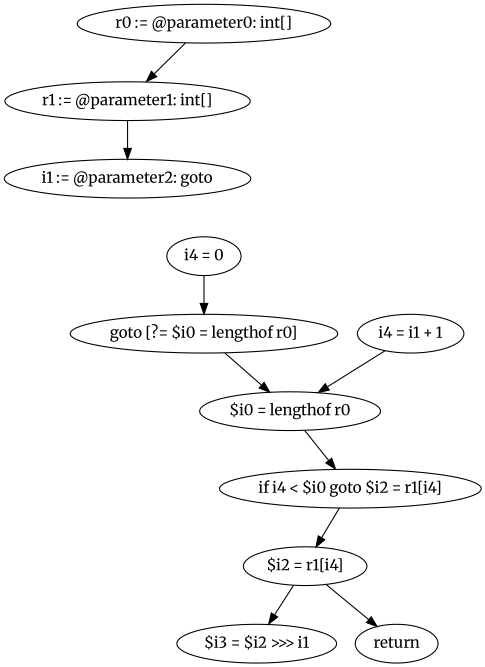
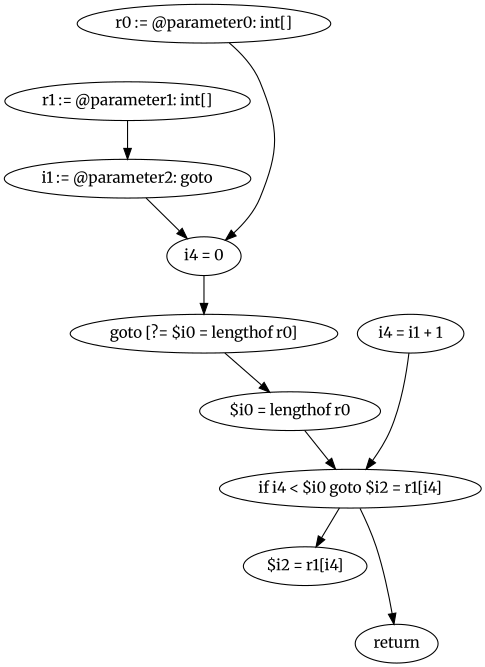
edge "r0 := @parameter0: int[]" -> "r1 := @parameter1: int[]": now "r0 := @parameter0: int[]" -> "i4 = 0"
edge "i1 := @parameter2: goto" -> "i4 = 0": added
edge "i4 = i1 + 1" -> "$i0 = lengthof r0": now "i4 = i1 + 1" -> "if i4 < $i0 goto $i2 = r1[i4]"
edge "$i2 = r1[i4]" -> "return": now "if i4 < $i0 goto $i2 = r1[i4]" -> "return"
node "$i3 = $i2 >>> i1": removed
